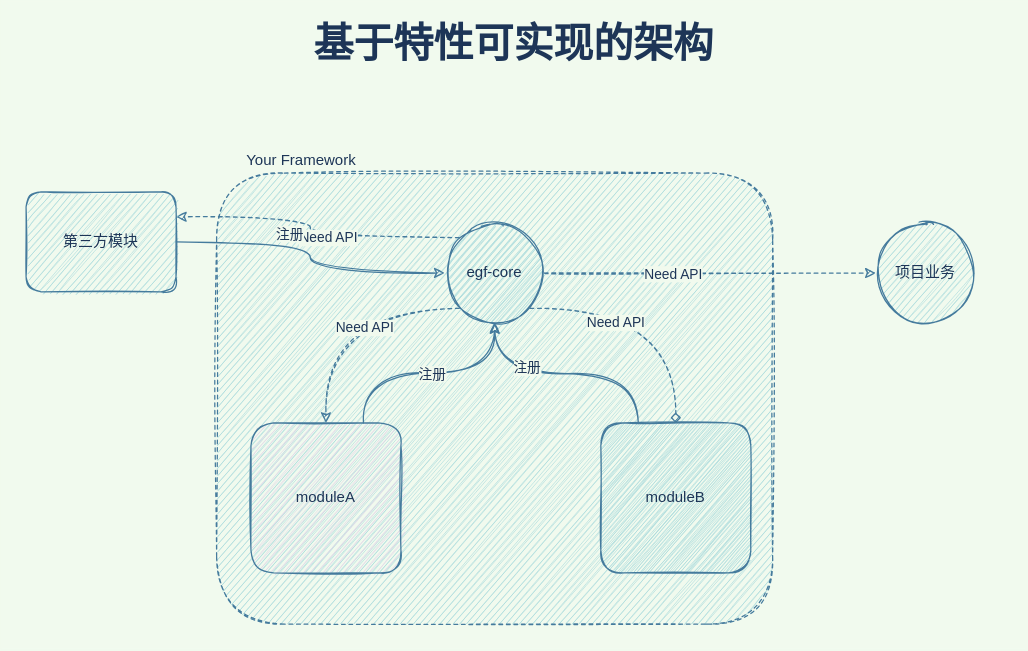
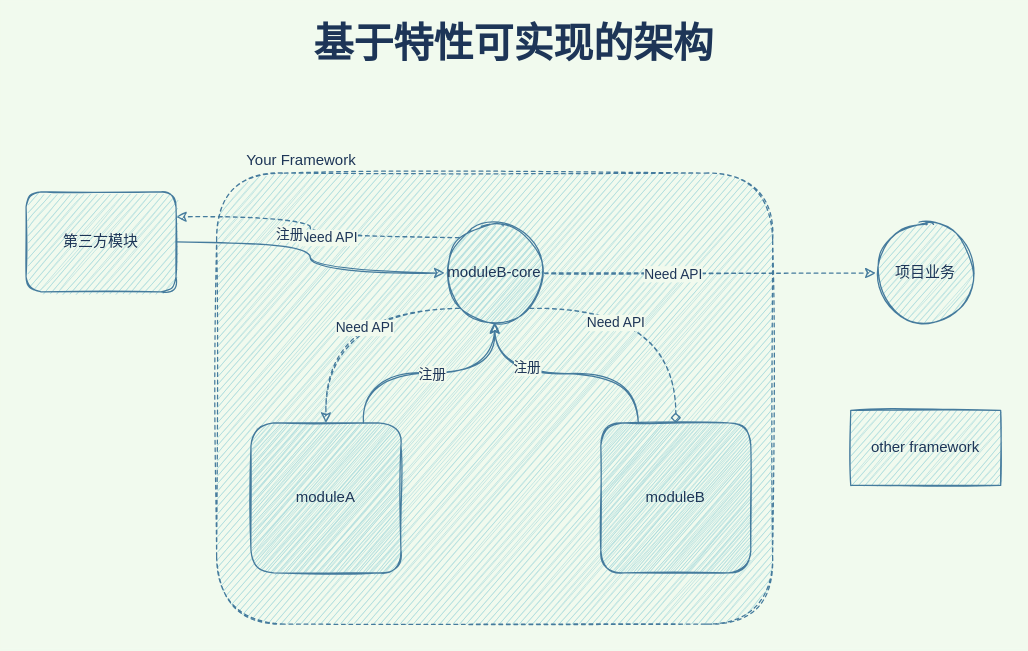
node "egf-core": label "egf-core" -> "moduleB-core"
node "other framework": added
node "moduleA": fillcolor #e1d5e7 -> #a8dadc
